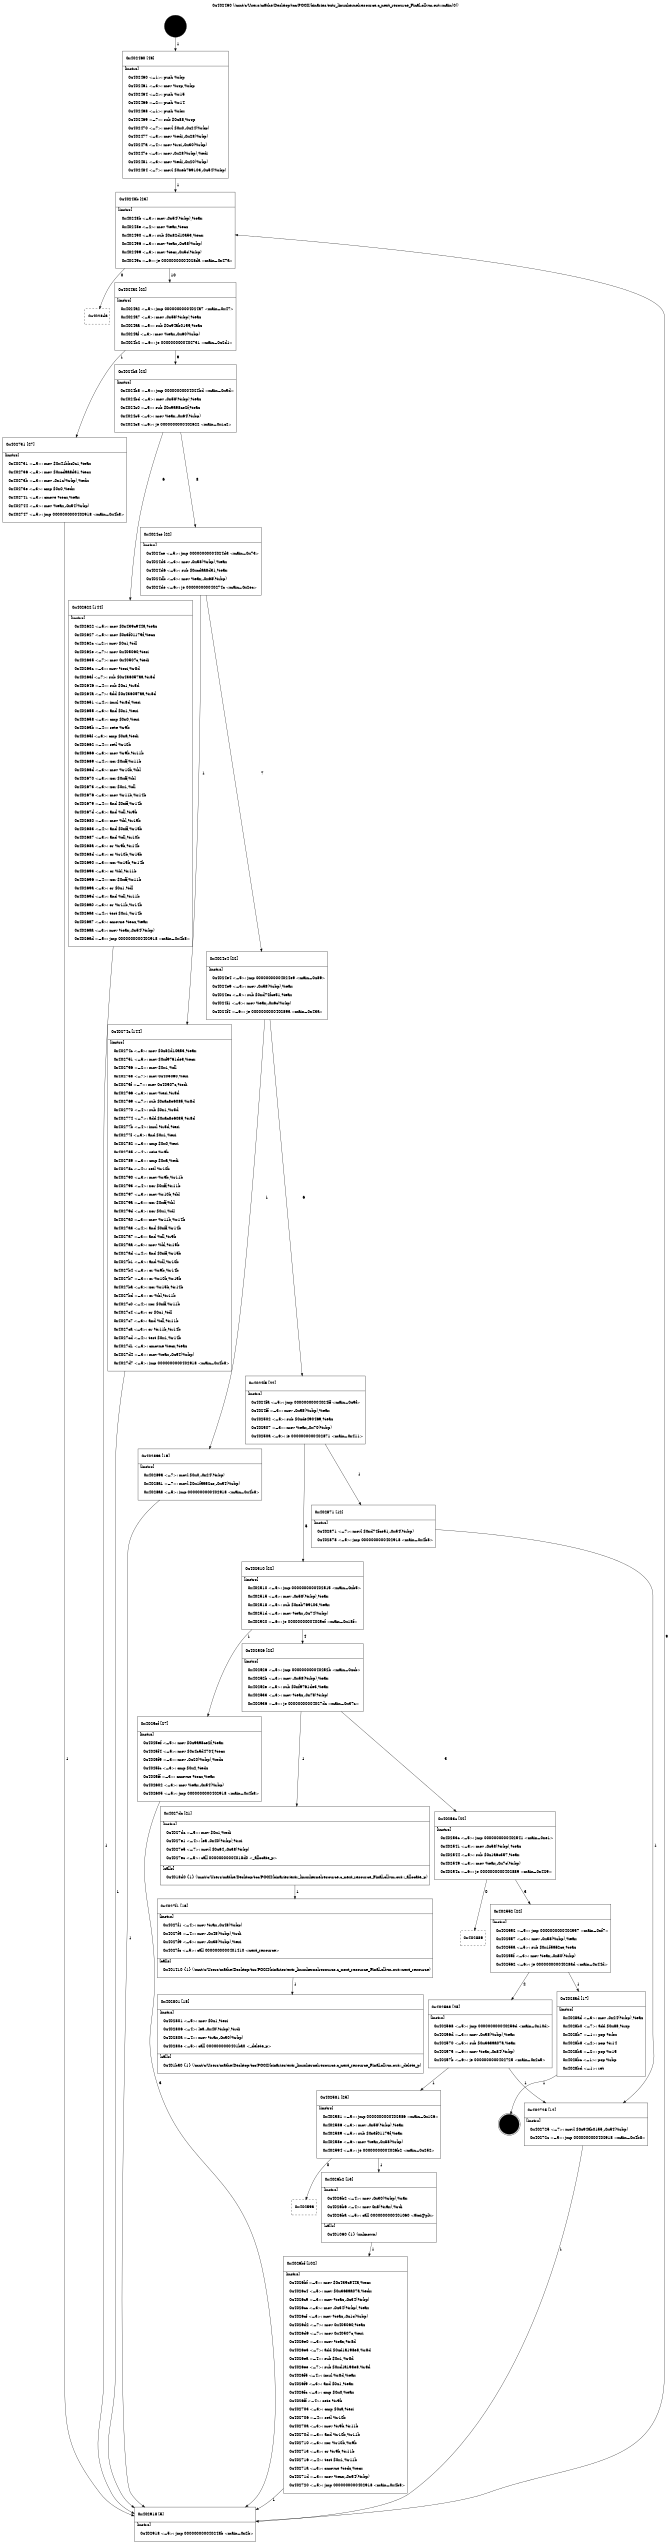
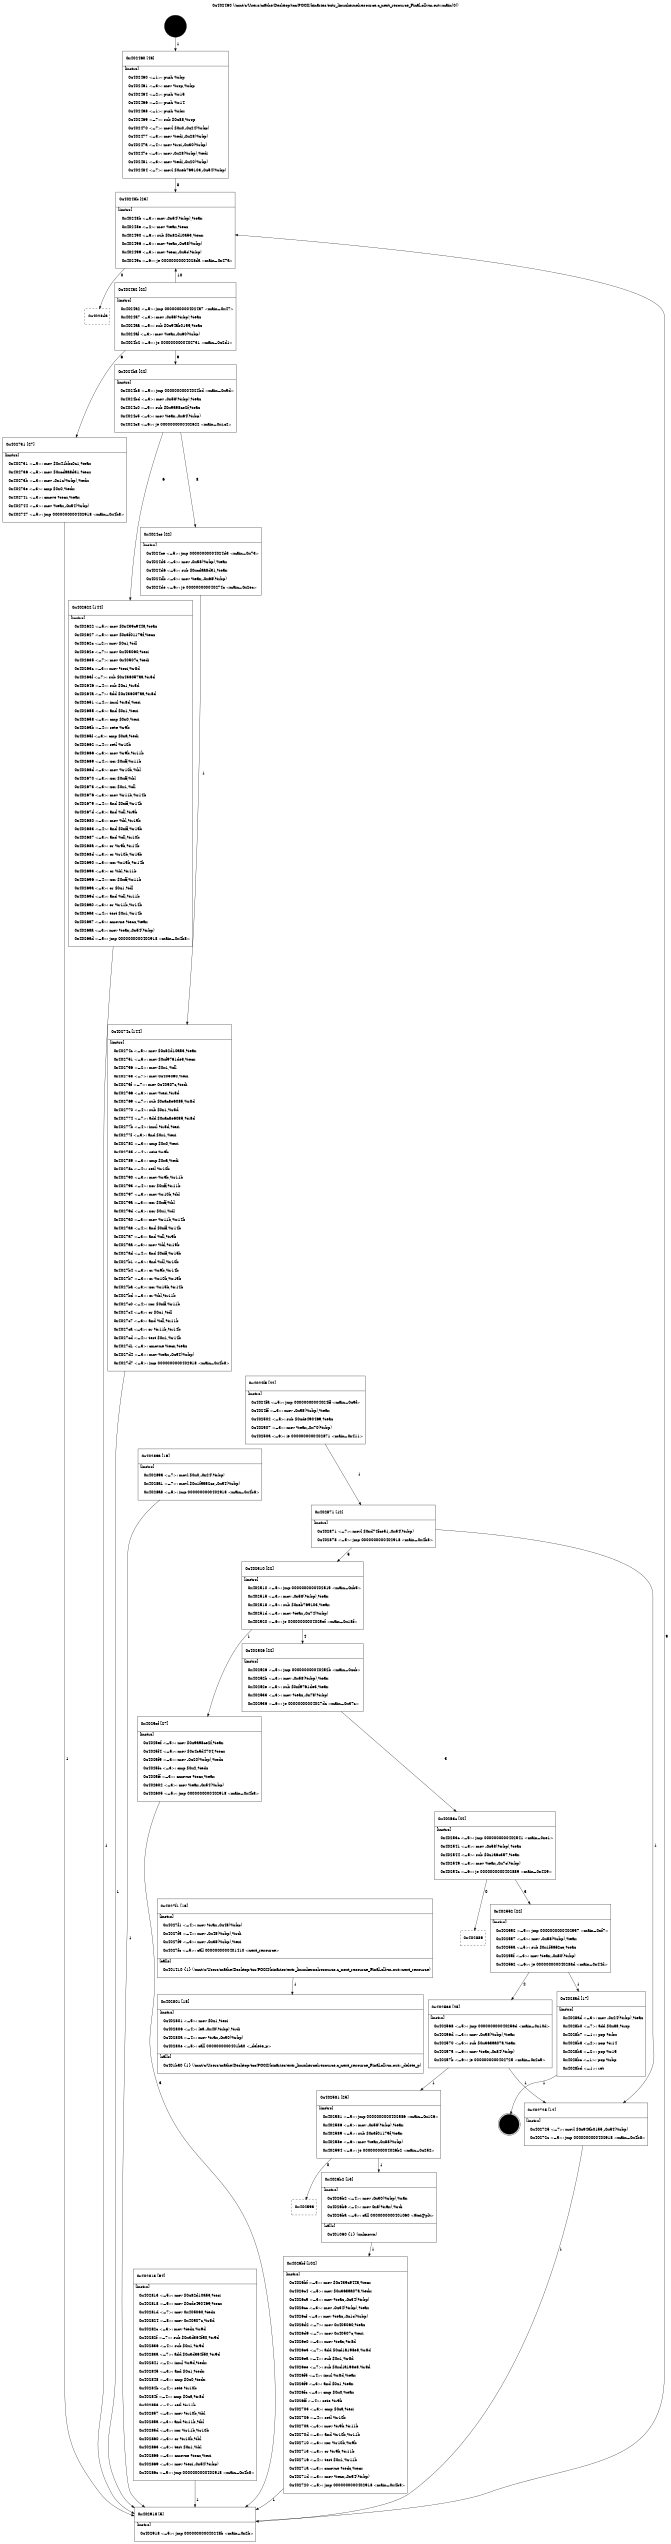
edge "0x402460 [43]" -> "0x40248b [23]": label " 1" -> " 8"
edge "0x40248b [23]" -> "0x4024a2 [22]": reversed
edge "0x4024a2 [22]" -> "0x402731 [27]": label " 1" -> " 6"
node "0x4024e4 [22]": removed
edge "0x4024fa [22]" -> "0x402510 [22]": now "0x402871 [12]" -> "0x402510 [22]"
node "0x4027dc [21]": removed
node "0x402813 [94]": added
